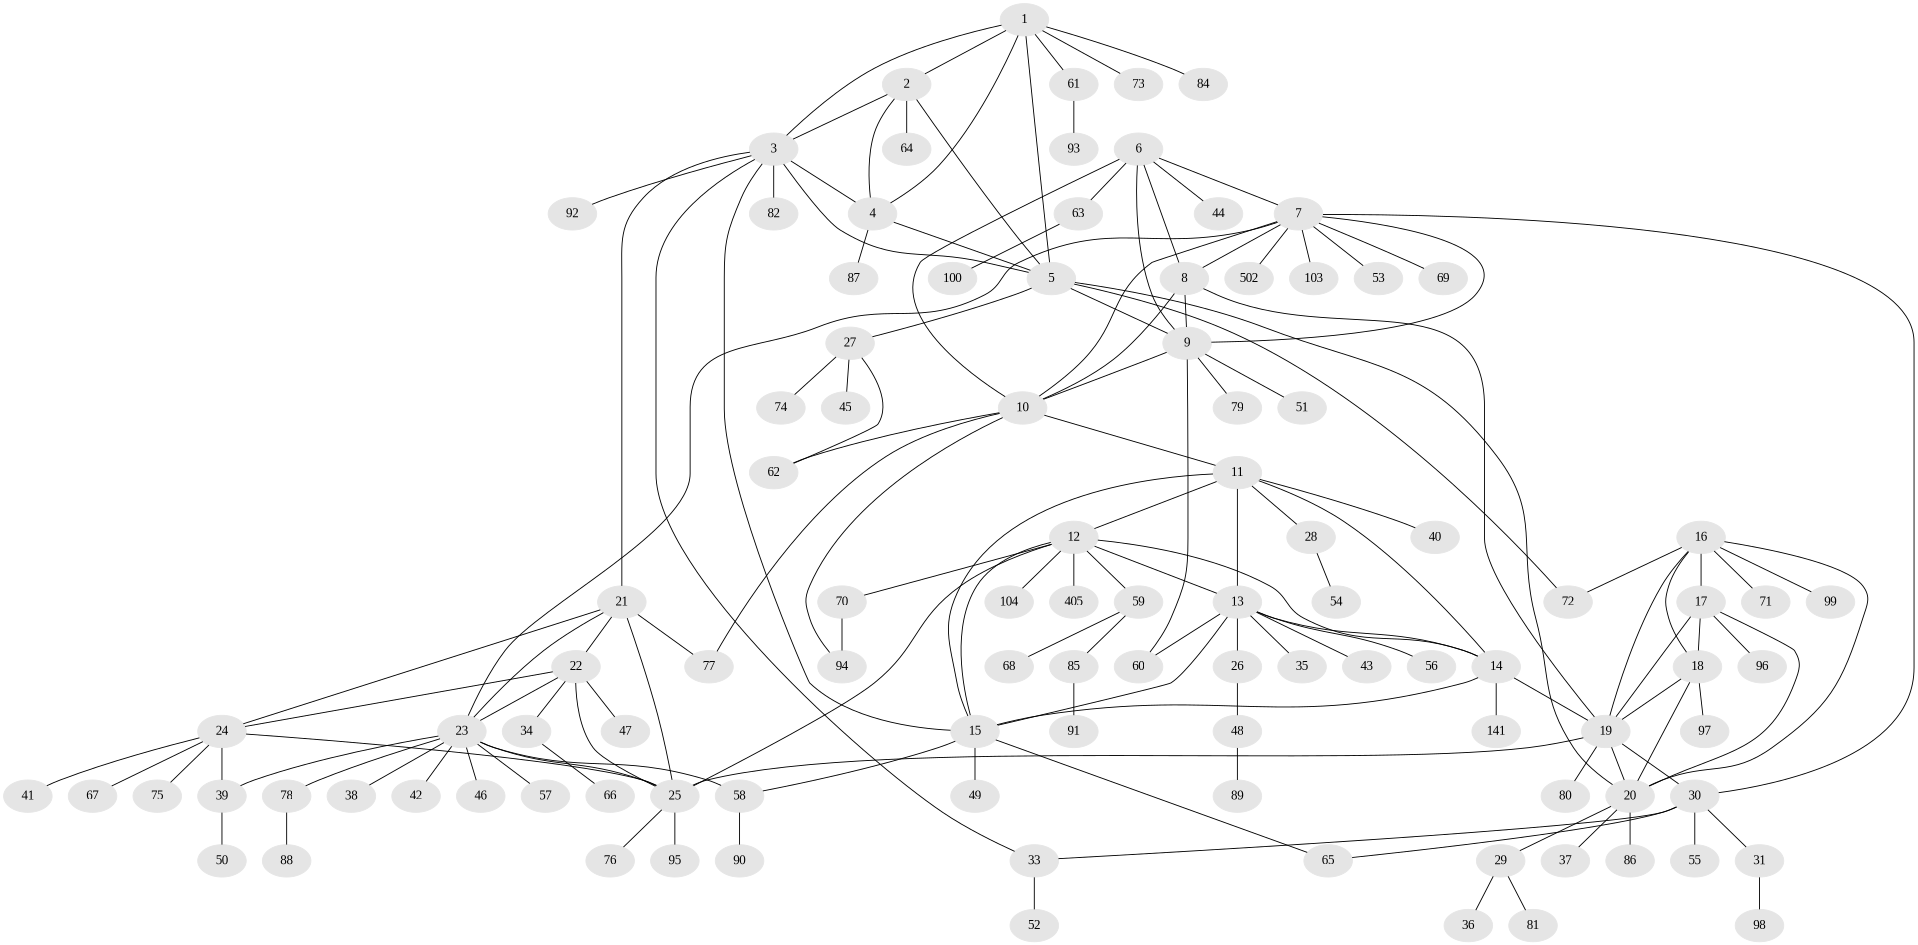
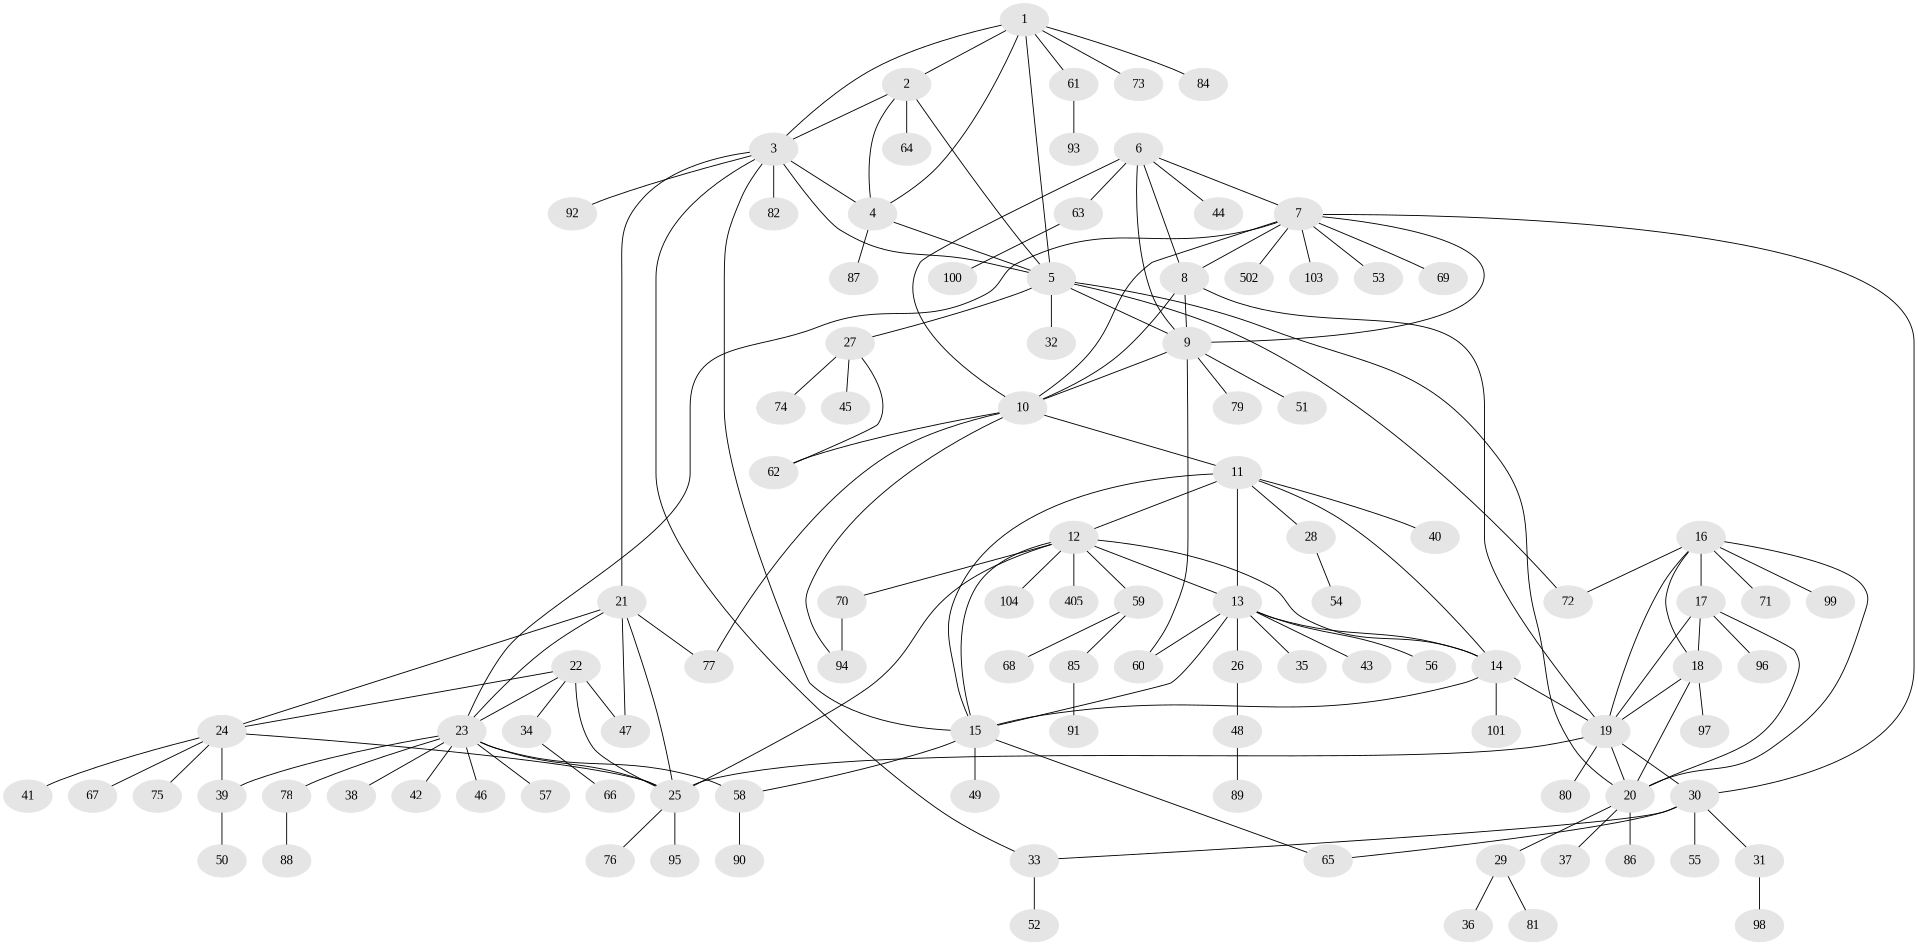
node "32": added
edge "21" -- "22": now "21" -- "47"
node "141": label "141" -> "101"
